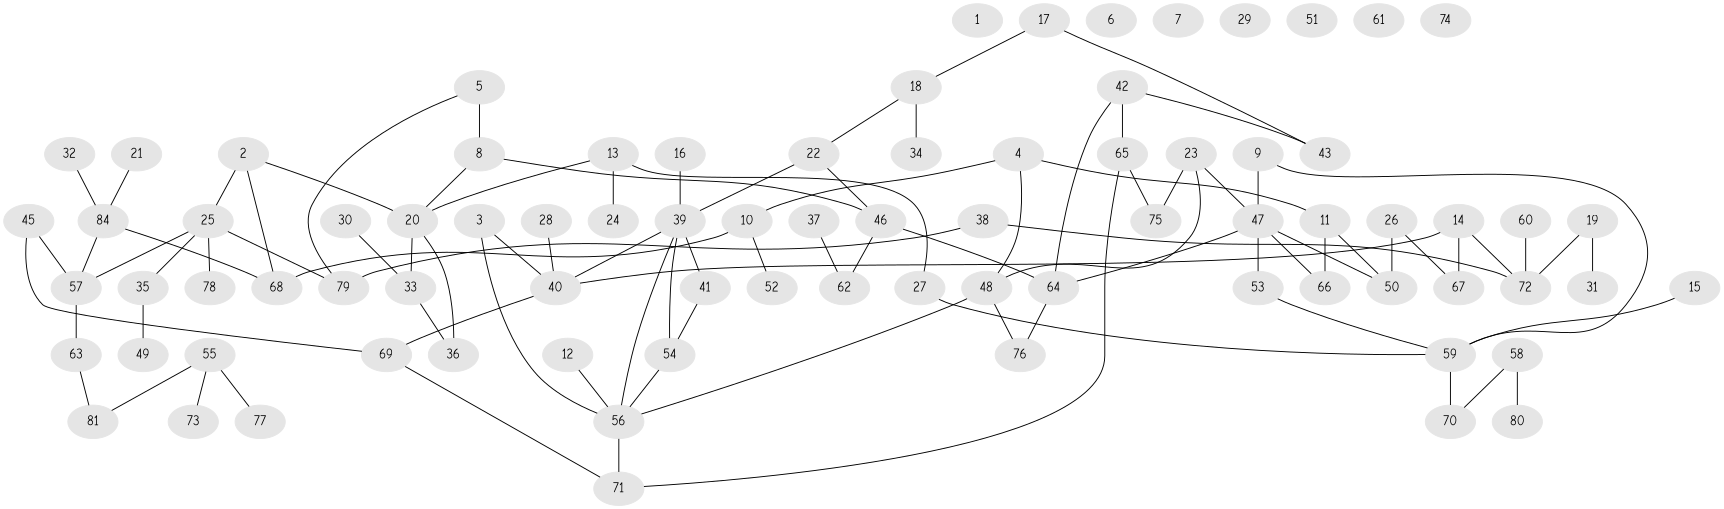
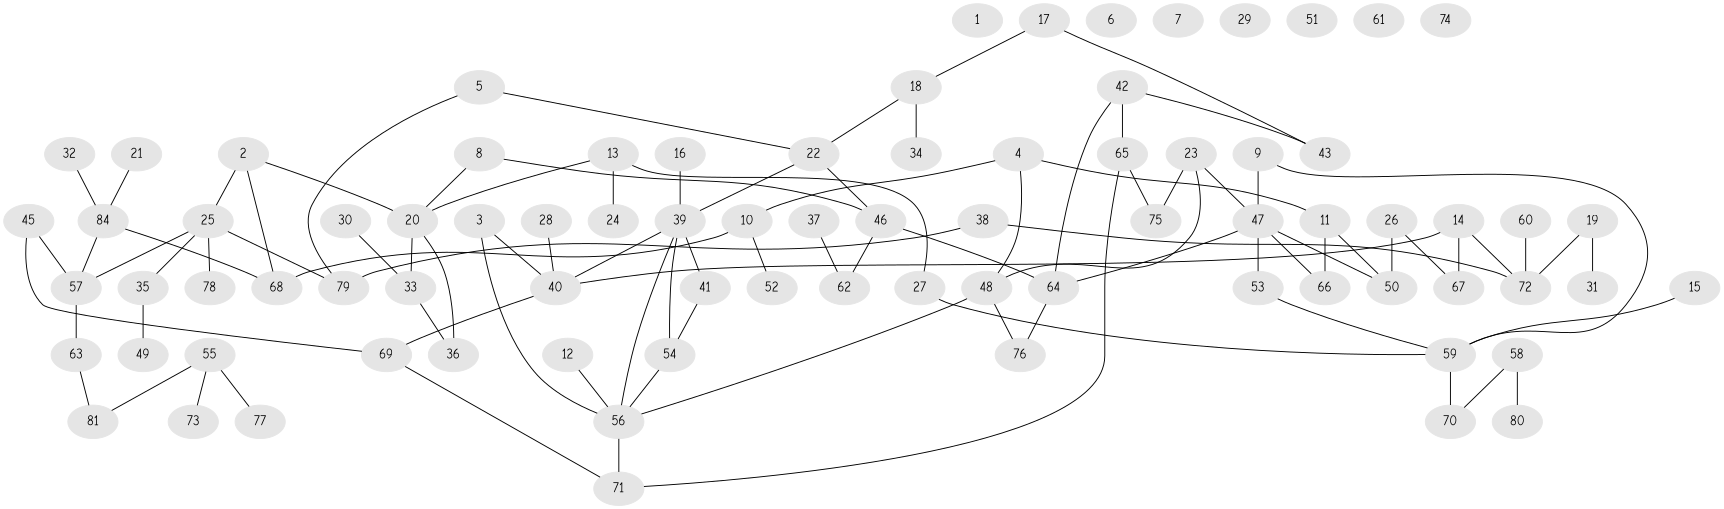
edge "5" -- "8": now "5" -- "22"
